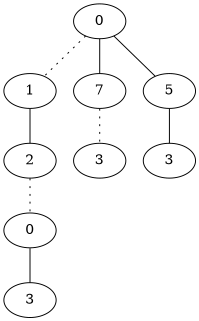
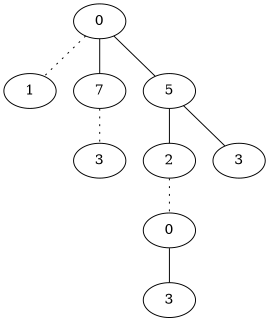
edge "1" -- "2": now "5" -- "2"
